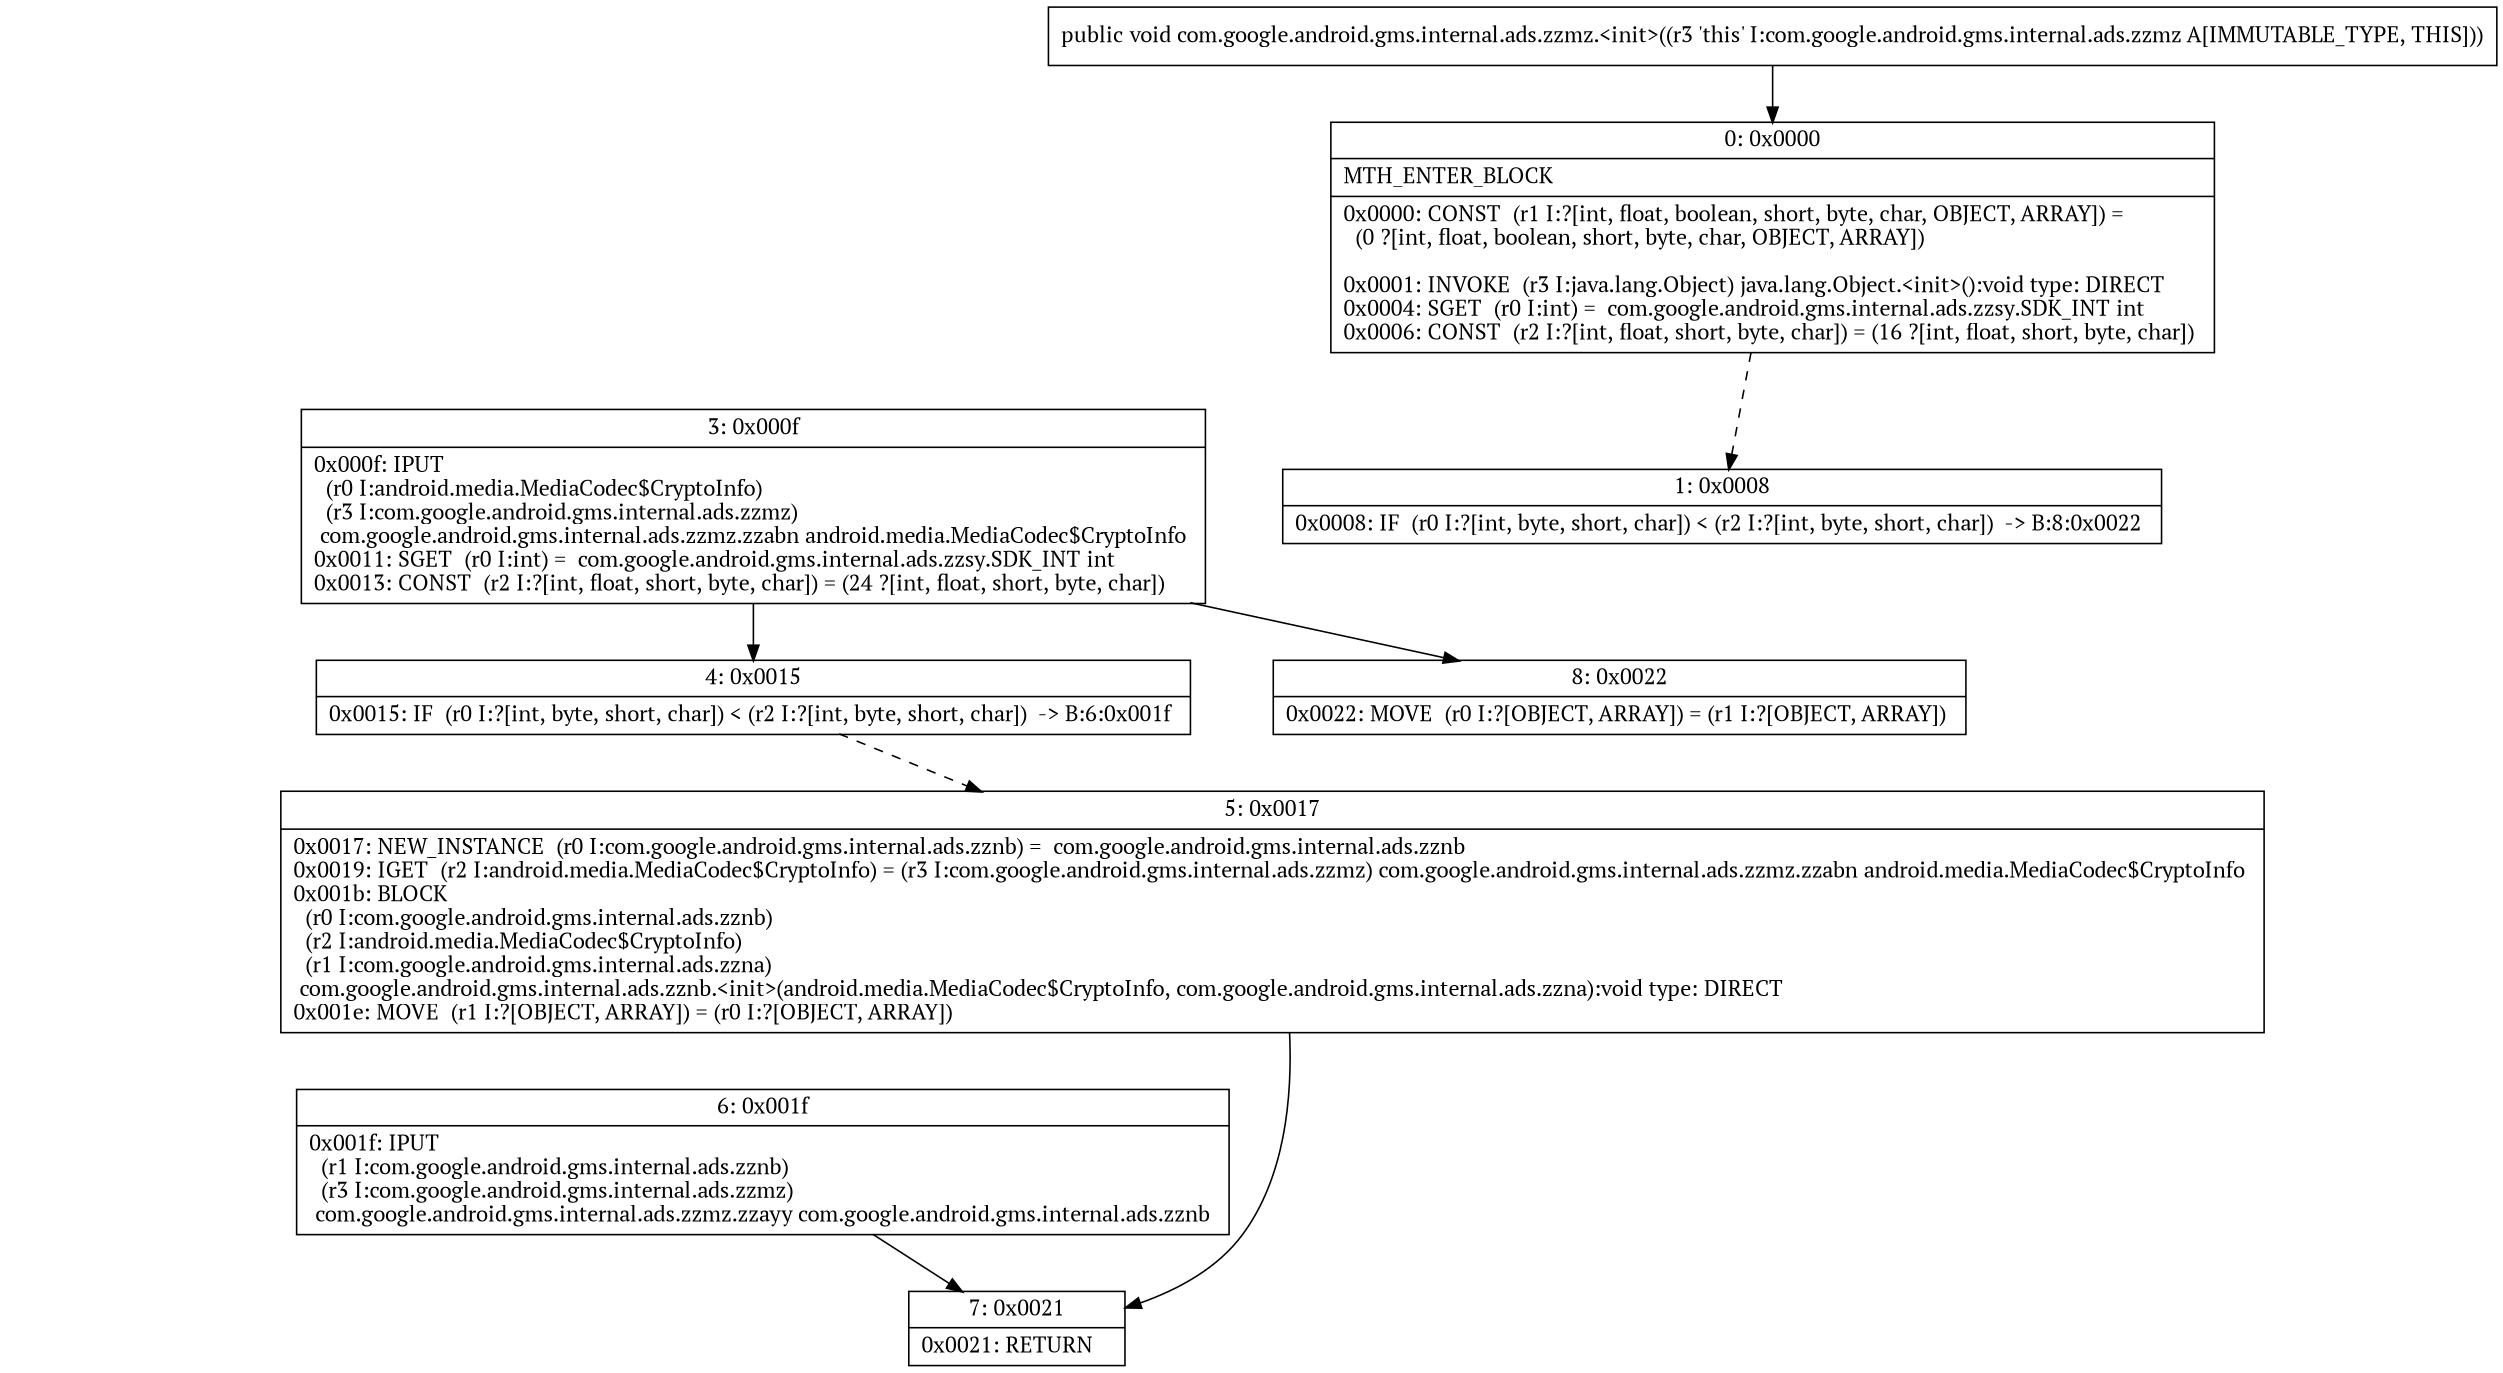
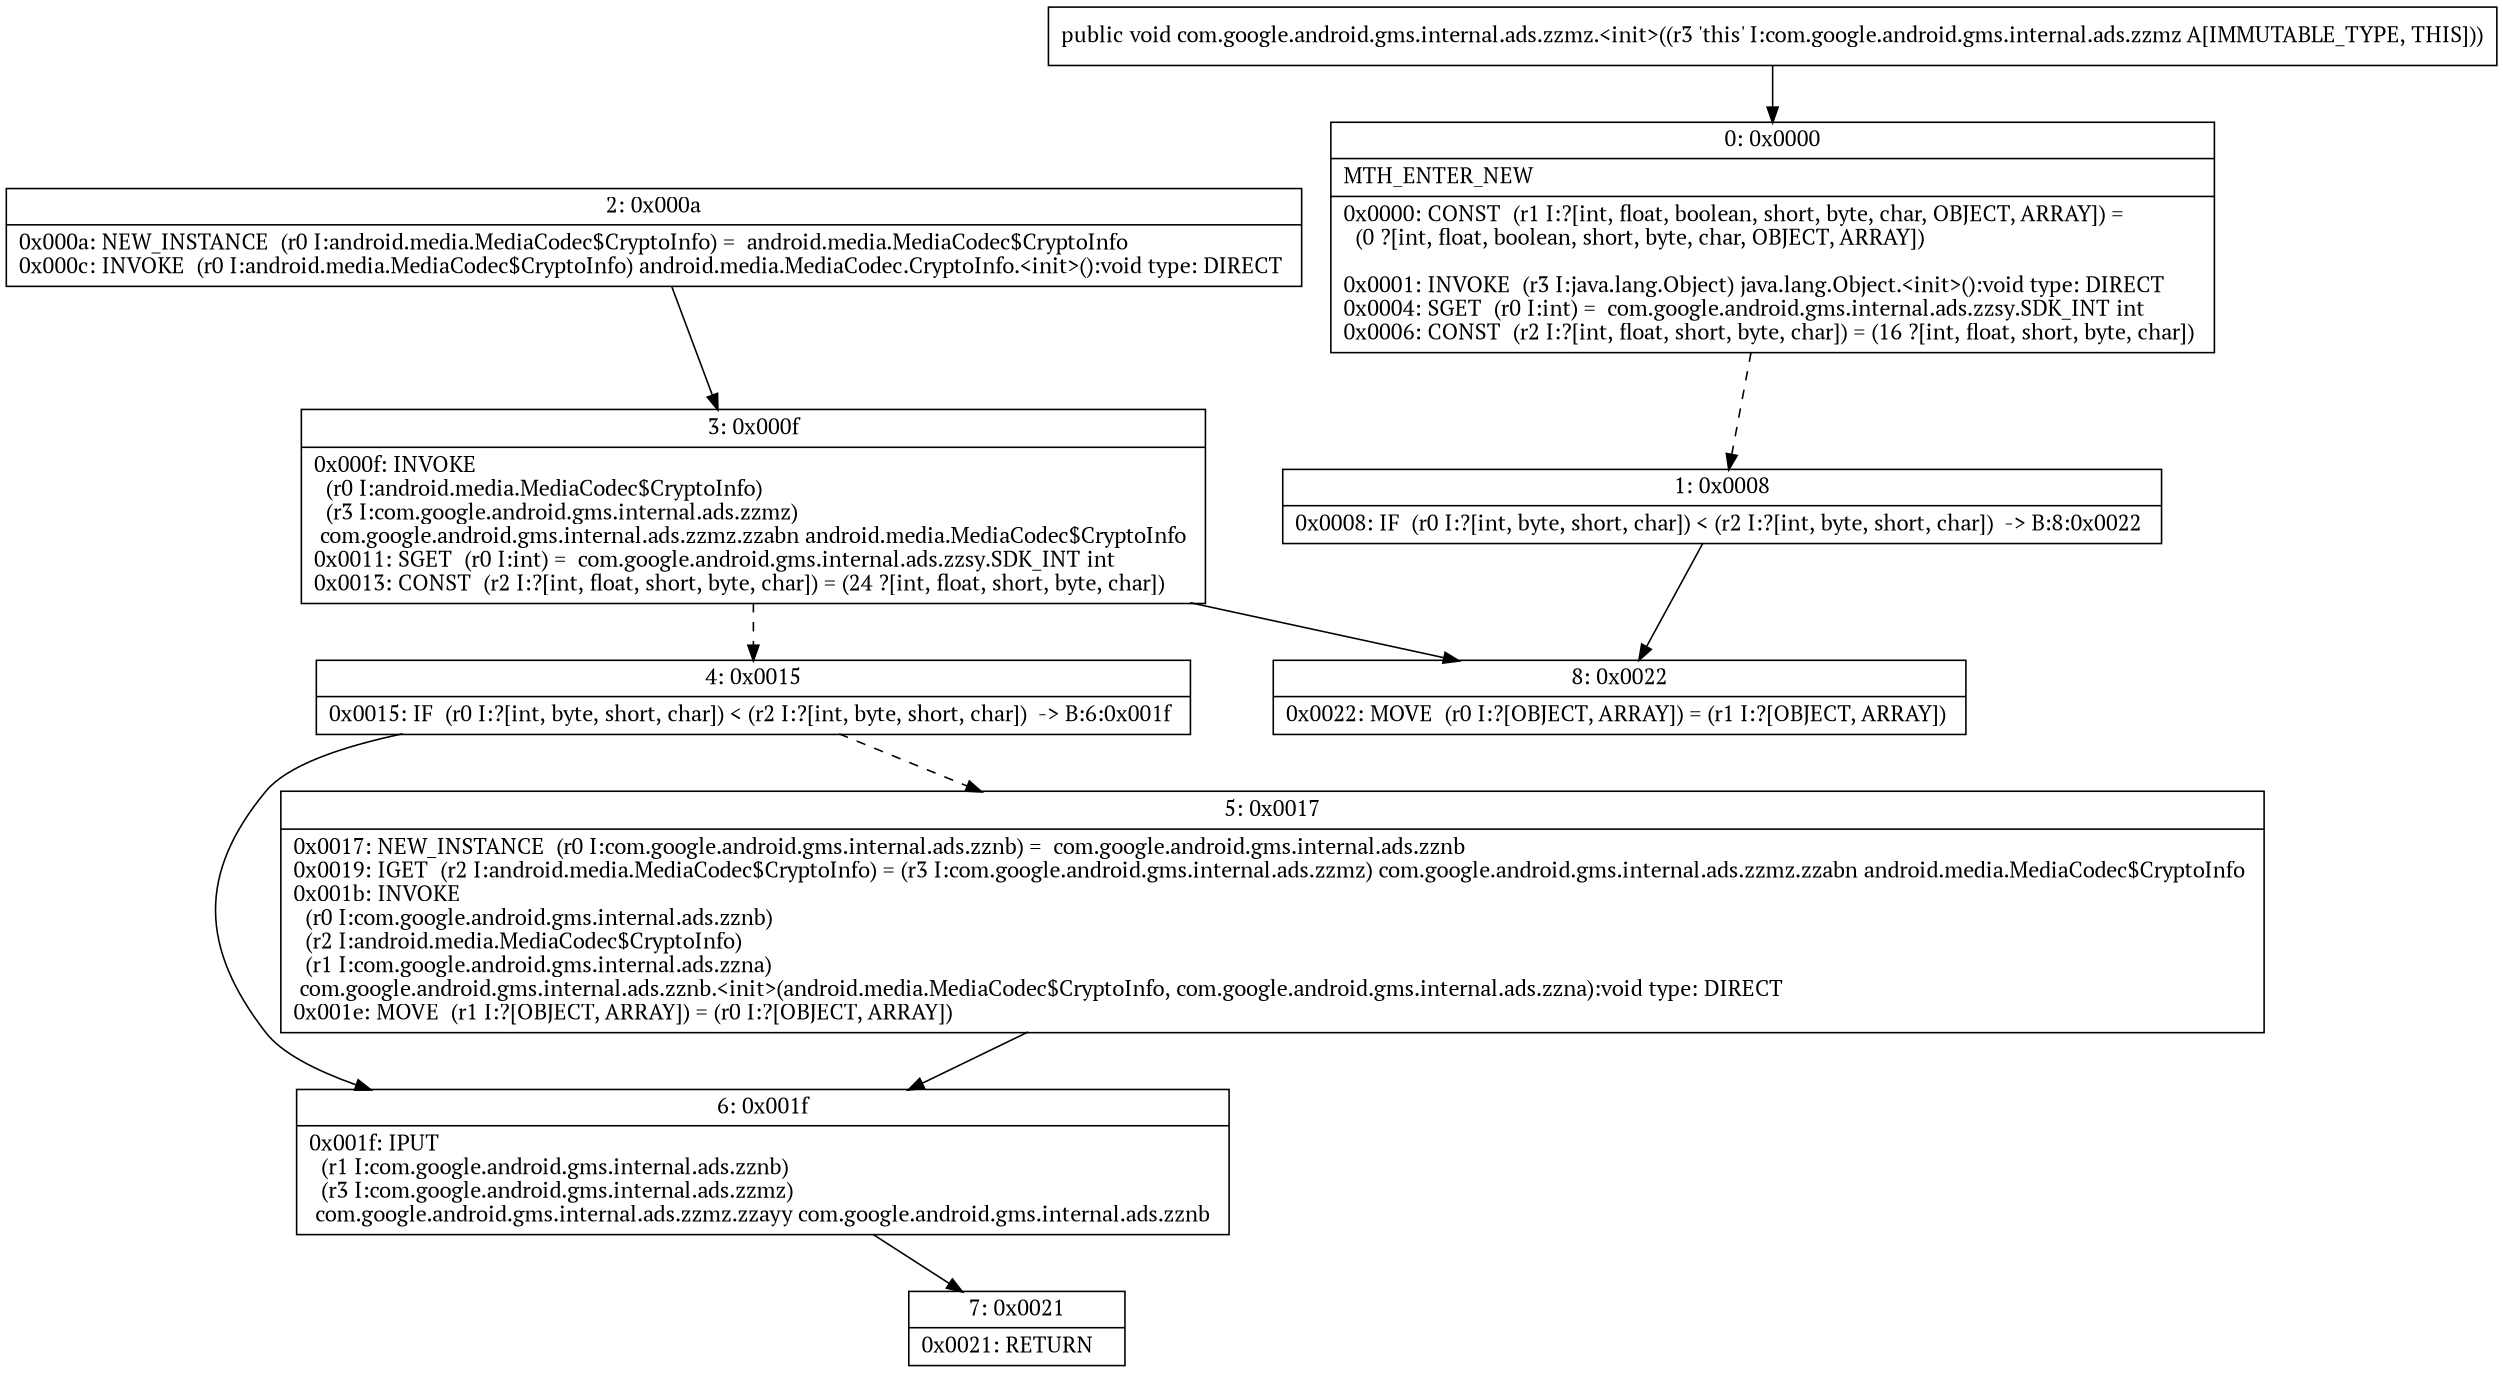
node "0: 0x0000": text "MTH_ENTER_BLOCK" -> "MTH_ENTER_NEW"
node "2: 0x000a": added
node "3: 0x000f": text "0x000f: IPUT" -> "0x000f: INVOKE"
edge "1: 0x0008" -> "8: 0x0022": added
edge "3: 0x000f" -> "4: 0x0015": style solid -> dashed
edge "4: 0x0015" -> "6: 0x001f": added
node "5: 0x0017": text "0x001b: BLOCK" -> "0x001b: INVOKE"
edge "5: 0x0017" -> "7: 0x0021": now "5: 0x0017" -> "6: 0x001f"
